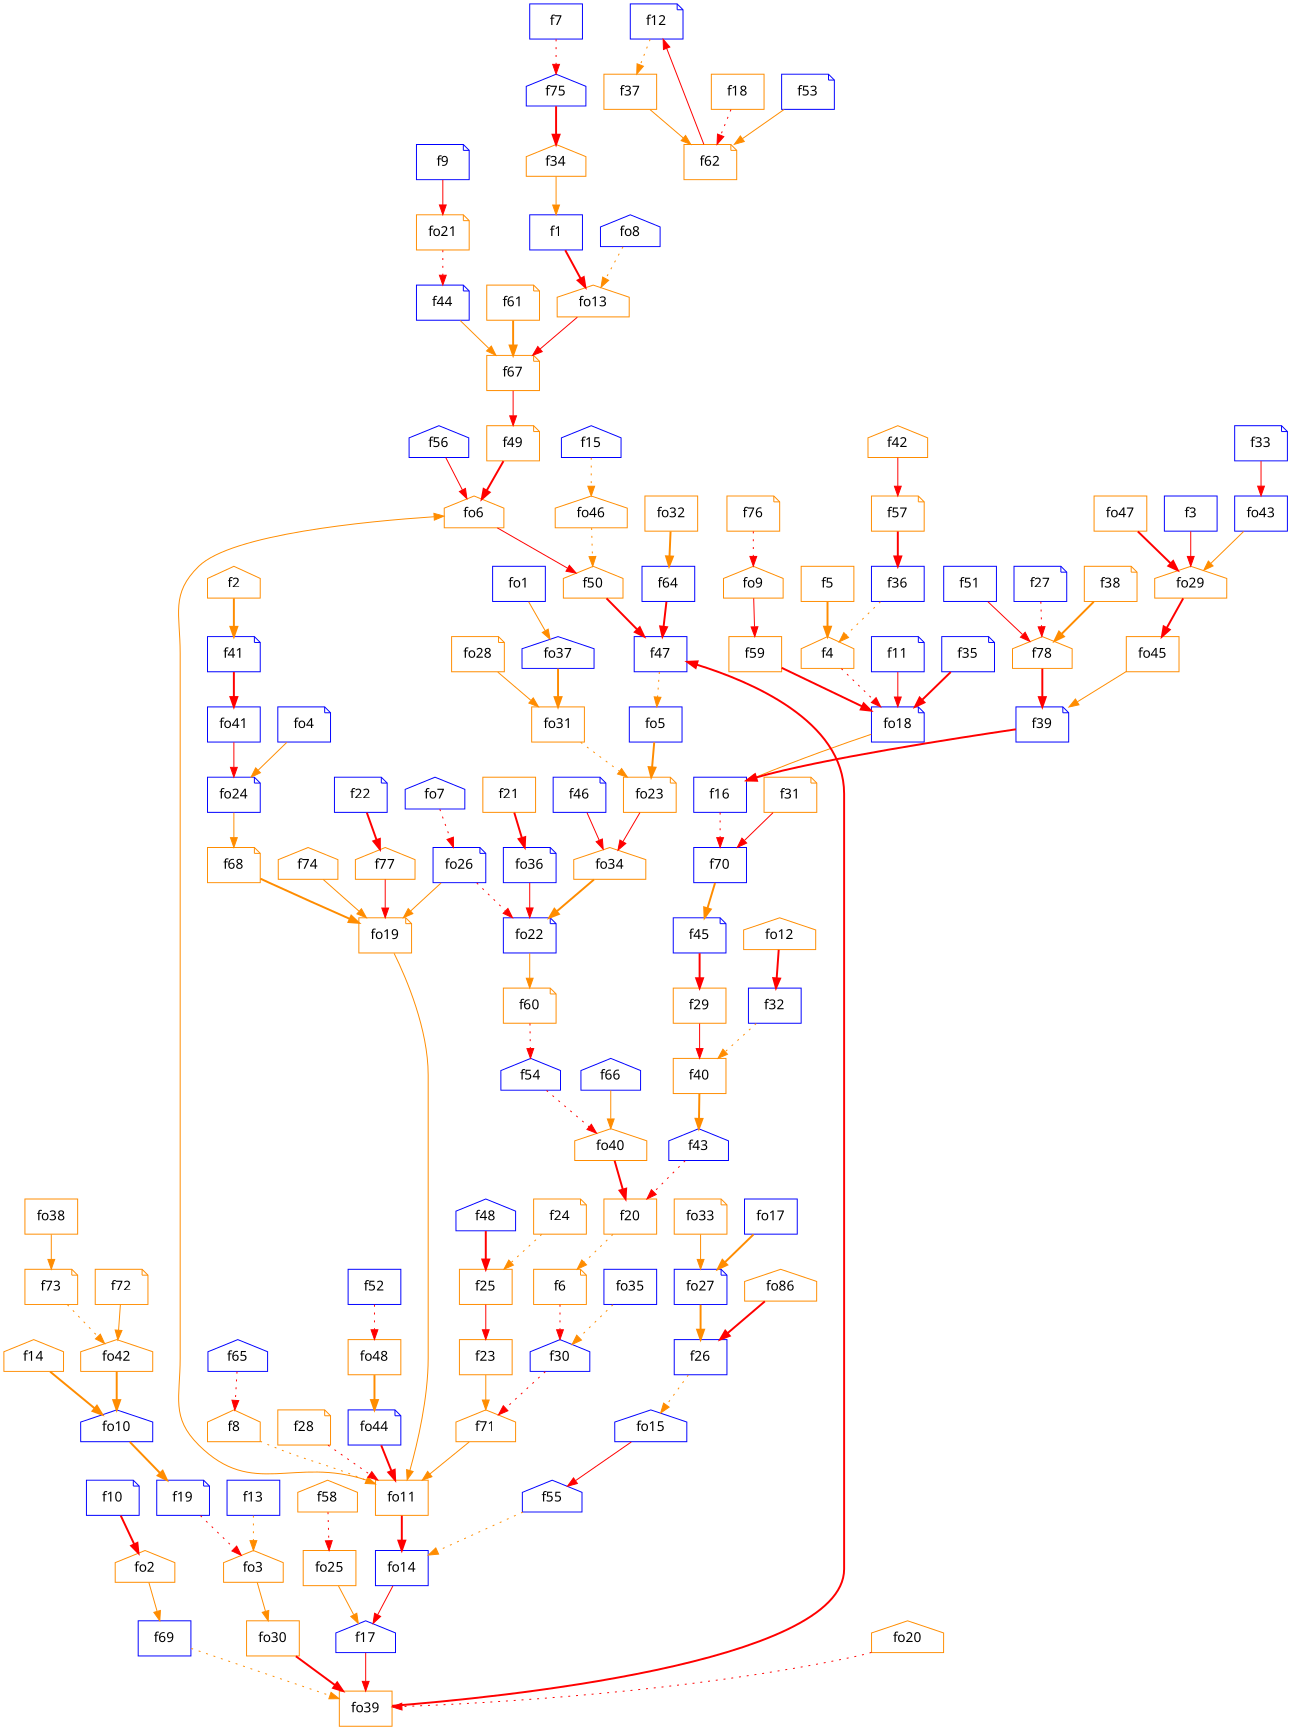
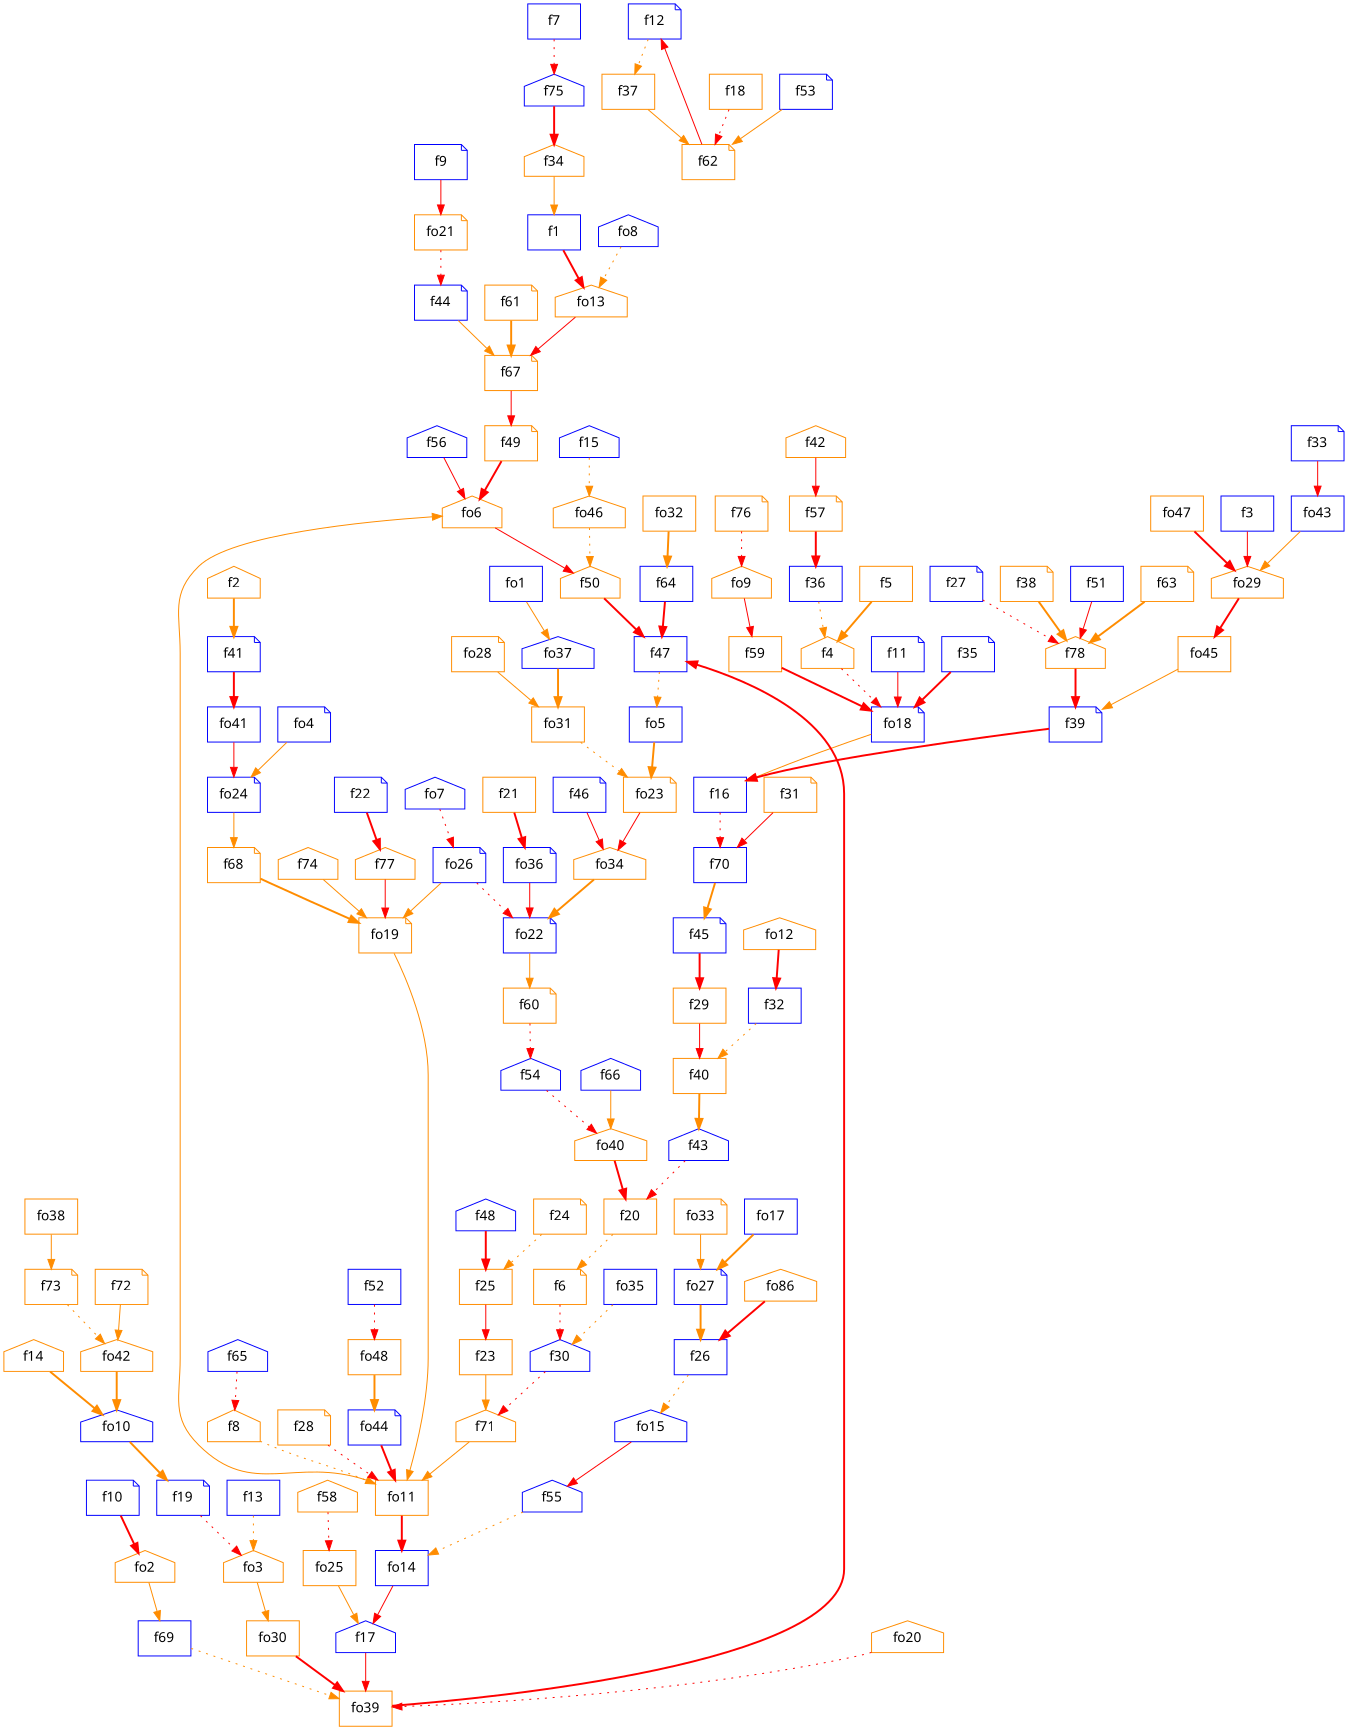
node "f63": added
